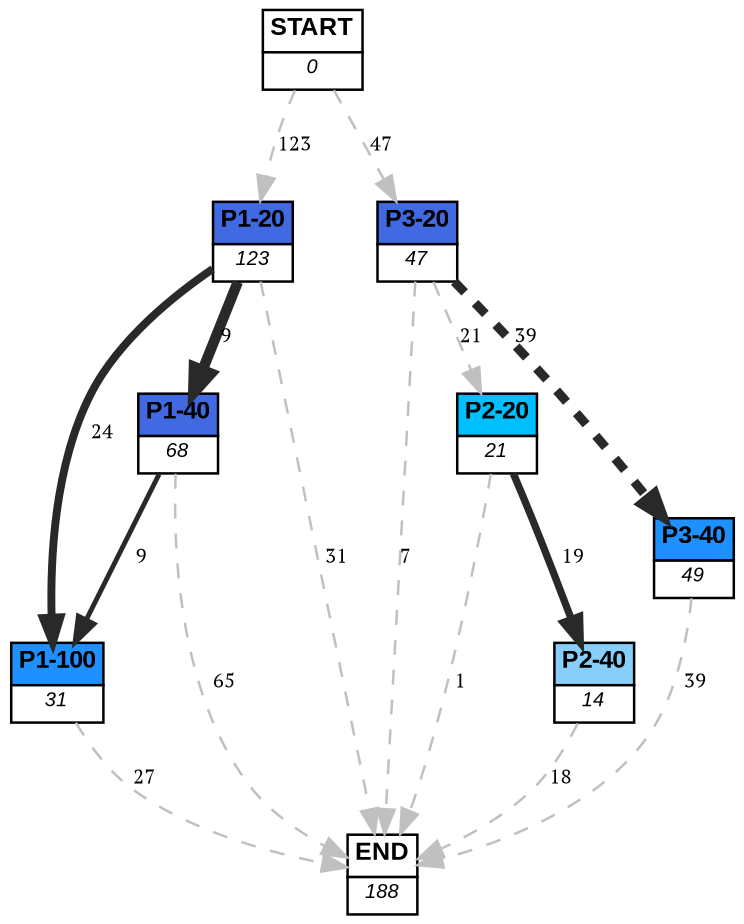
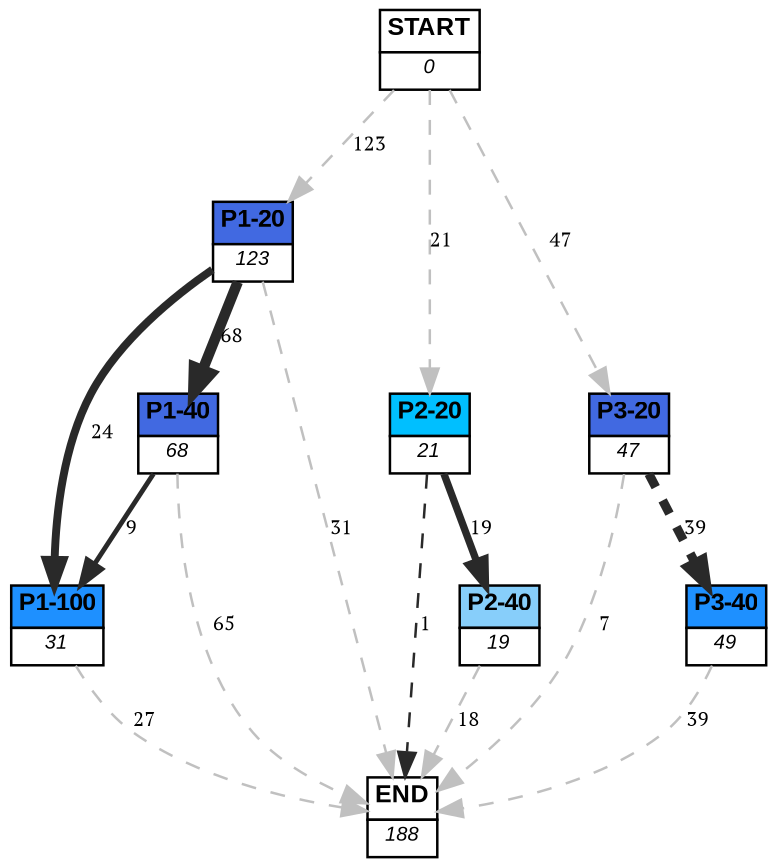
edge "P3-20" -> "P2-20": now "START" -> "P2-20"
edge "P1-20" -> "P1-40": label "9" -> "68"
edge "P2-20" -> "END": color grey -> grey16
node "P2-40": text "14" -> "19"
